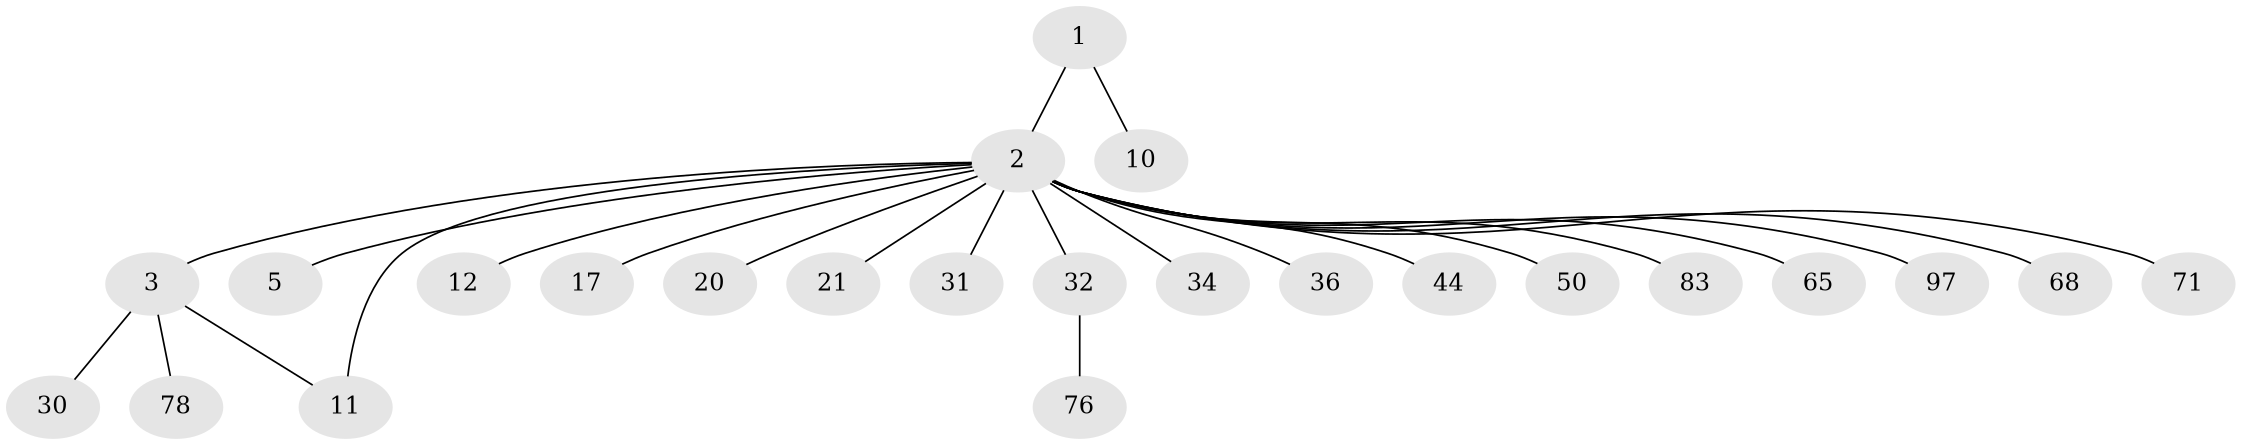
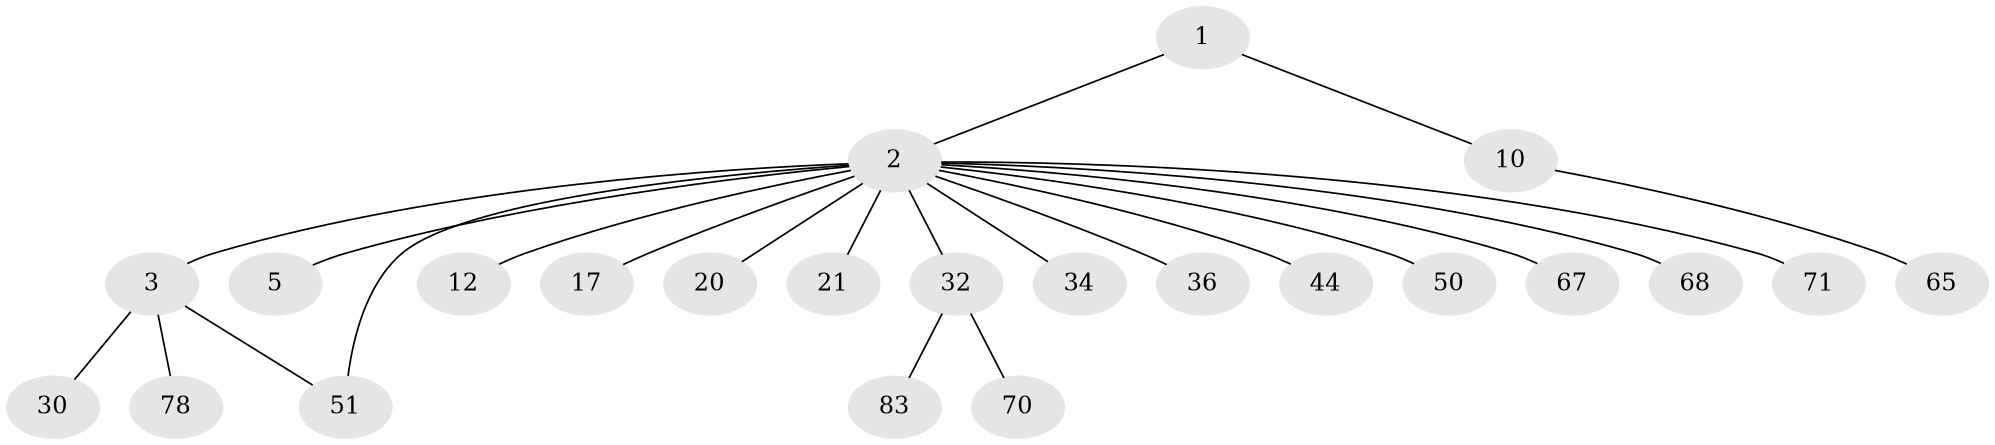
edge "2" -- "83": now "32" -- "83"
edge "2" -- "65": now "10" -- "65"
node "31": removed
node "97": label "97" -> "67"
node "11": label "11" -> "51"
node "76": label "76" -> "70"
